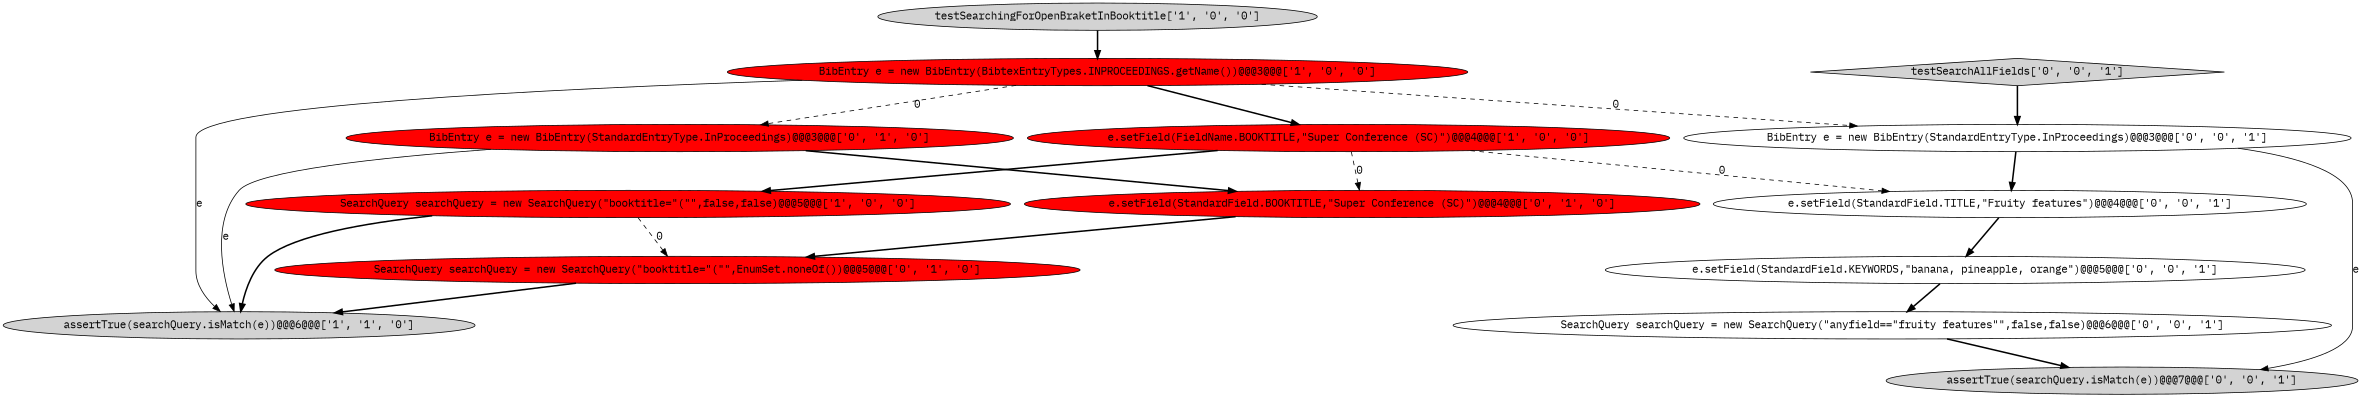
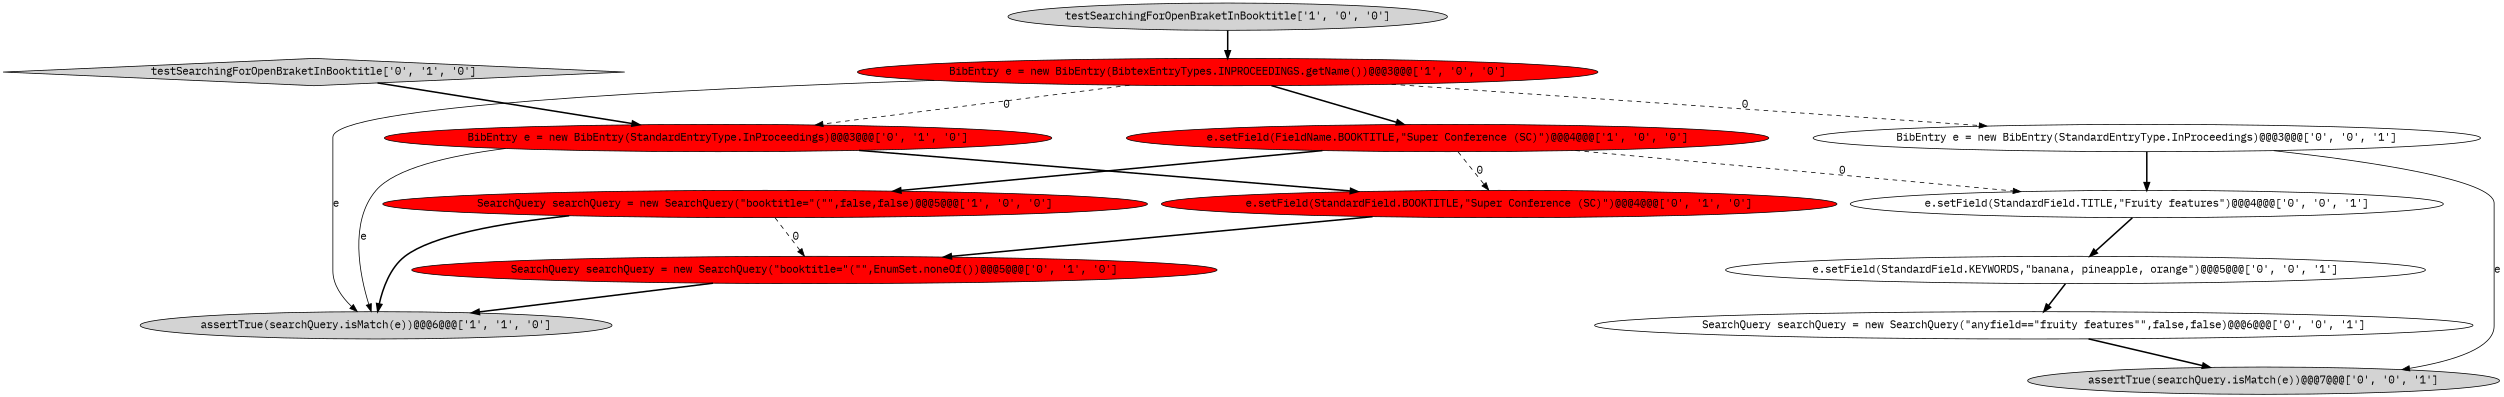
node "testSearchingForOpenBraketInBooktitle['0', '1', '0']": added
node "testSearchAllFields['0', '0', '1']": removed
